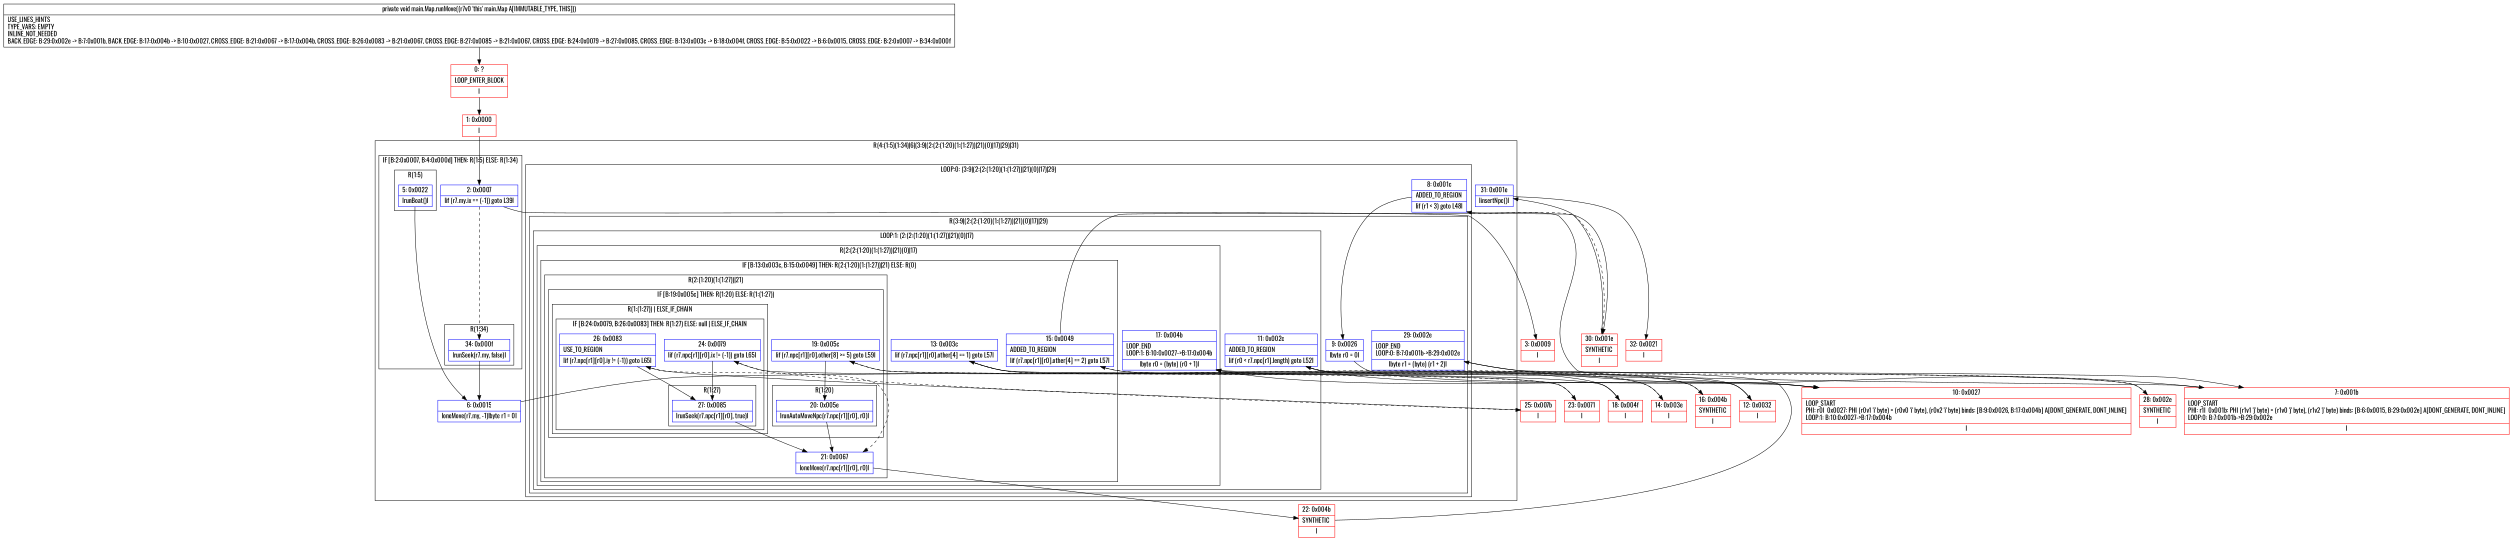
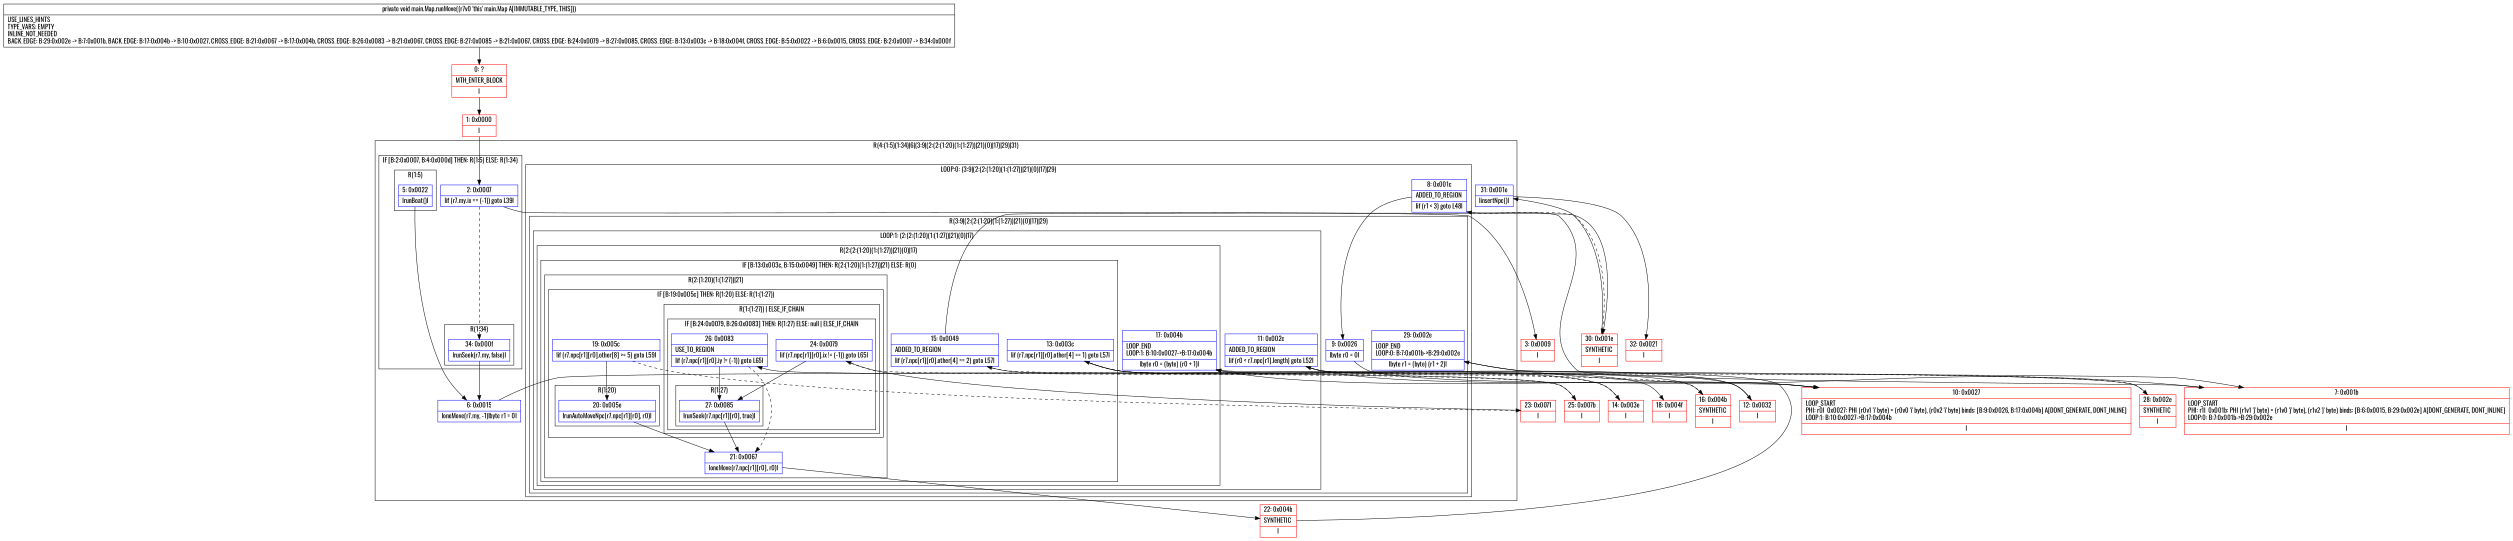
node "0: ?": text "LOOP_ENTER_BLOCK" -> "MTH_ENTER_BLOCK"
edge "18: 0x004f" -> "19: 0x005c": removed
